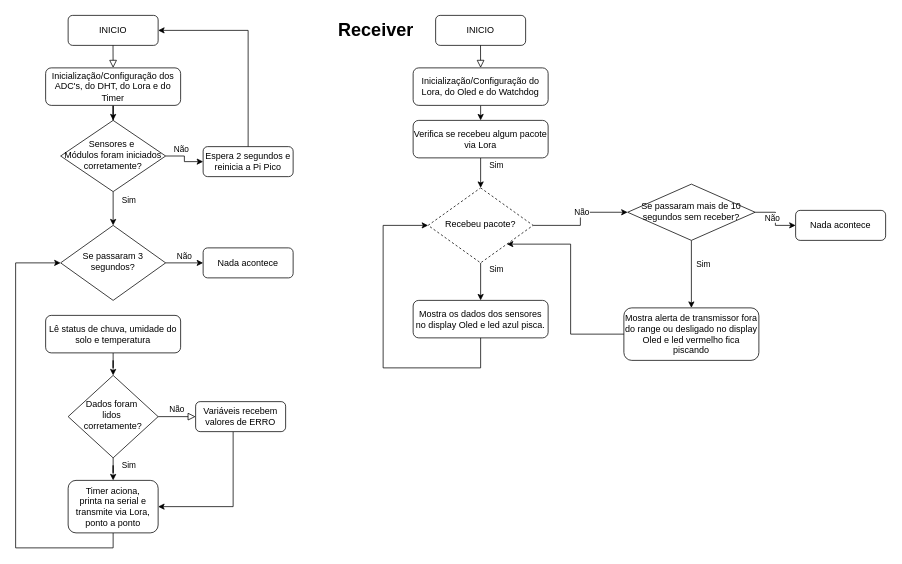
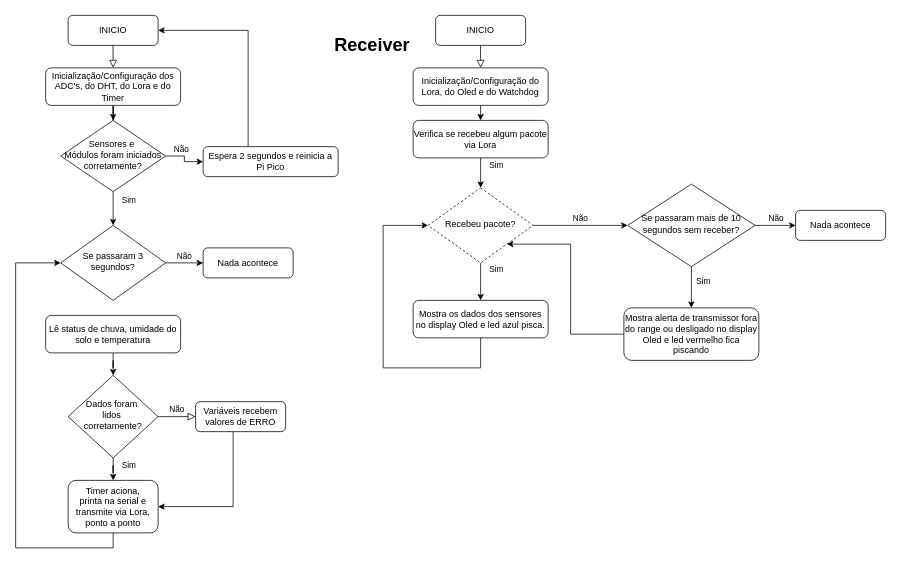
node "Receiver": moved (375, 30) -> (372, 45)
node "Espera 2 segundos e reinicia a Pi Pico": size 90x30 -> 135x30
node "Se passaram mais de 10 segundos sem receber?": size 128x56 -> 128x83
